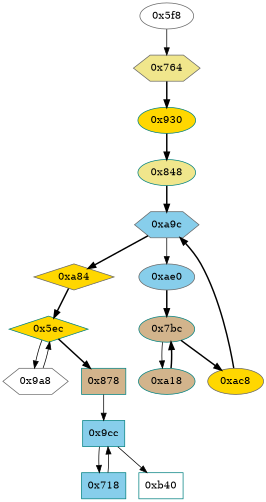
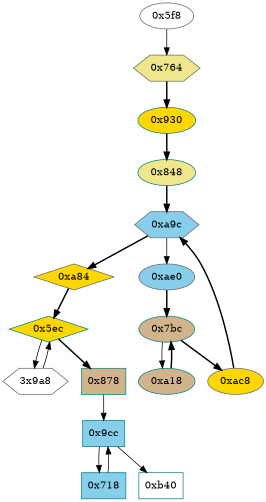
node "0x9a8": label "0x9a8" -> "3x9a8"
